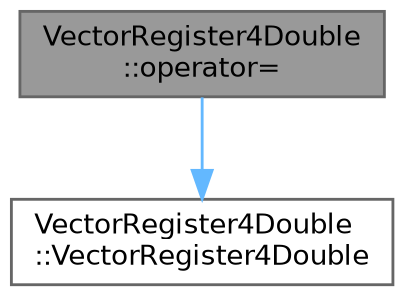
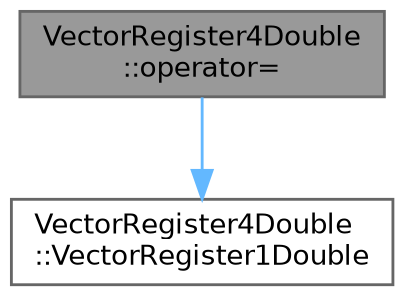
node "VectorRegister4Double ::VectorRegister4Double": label "VectorRegister4Double ::VectorRegister4Double" -> "VectorRegister4Double ::VectorRegister1Double"
